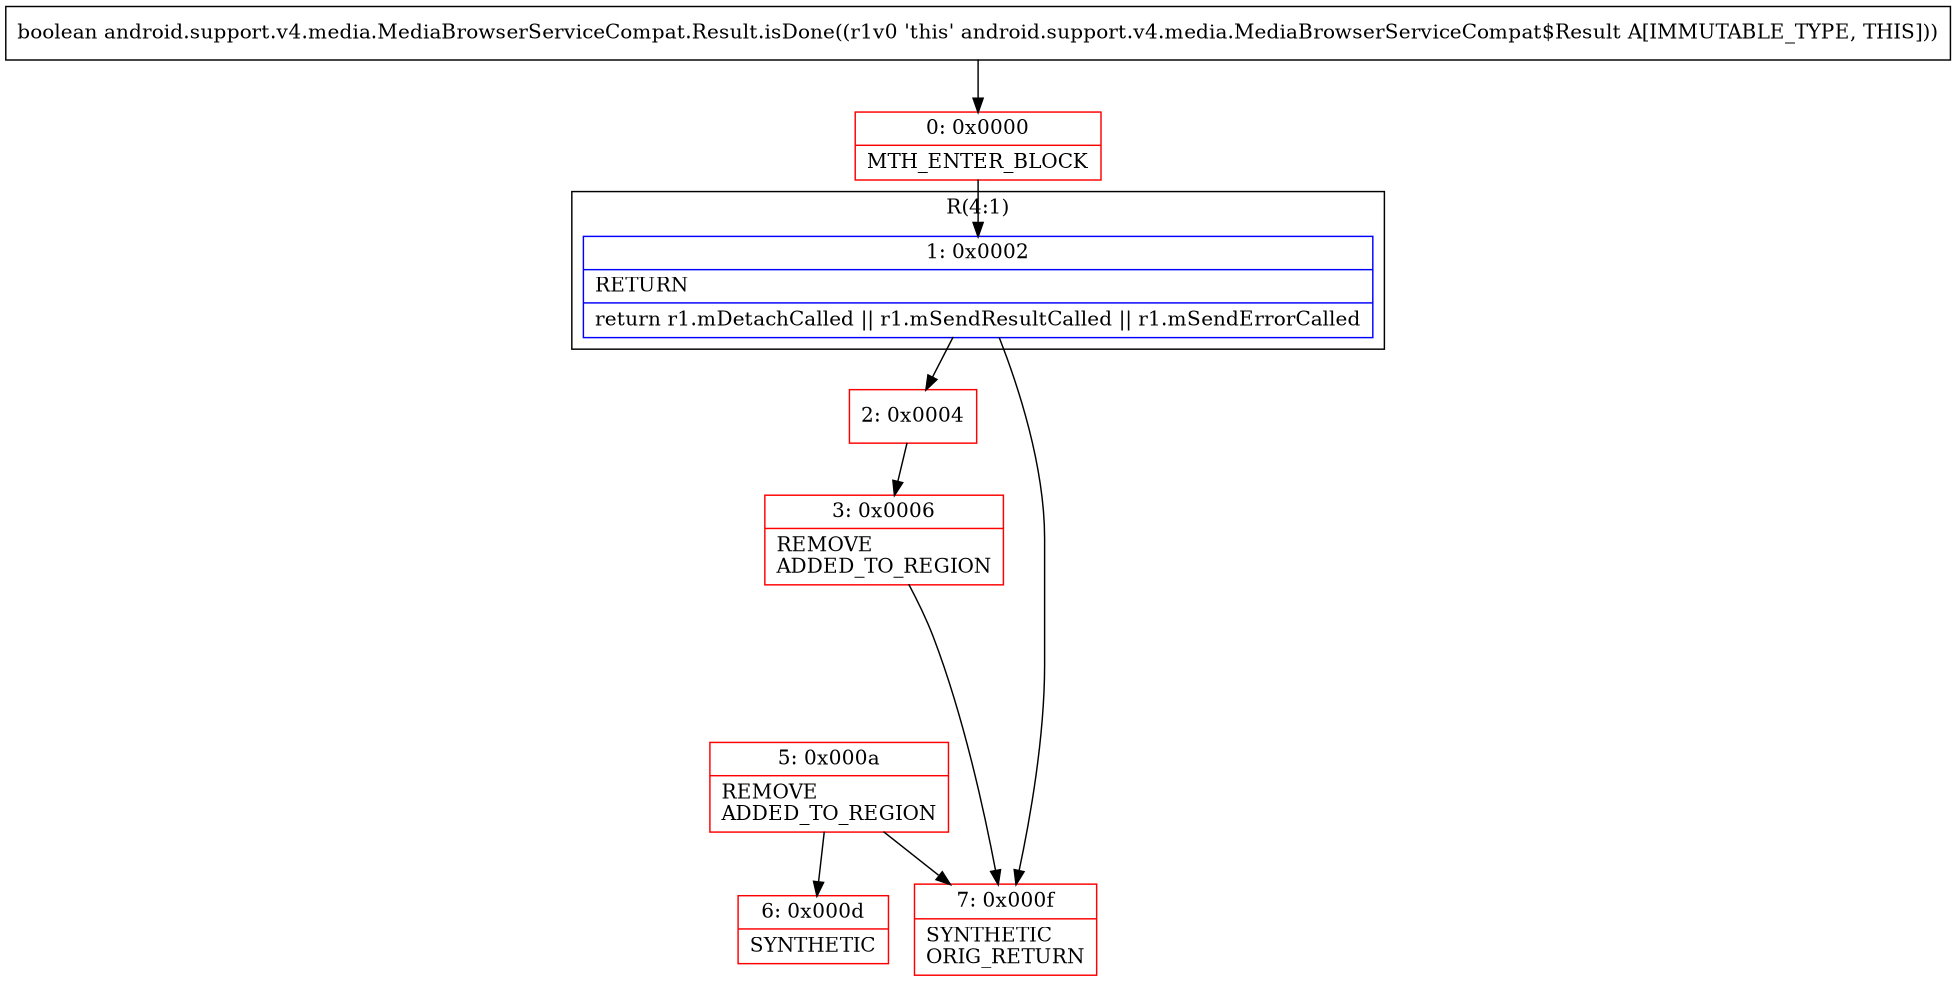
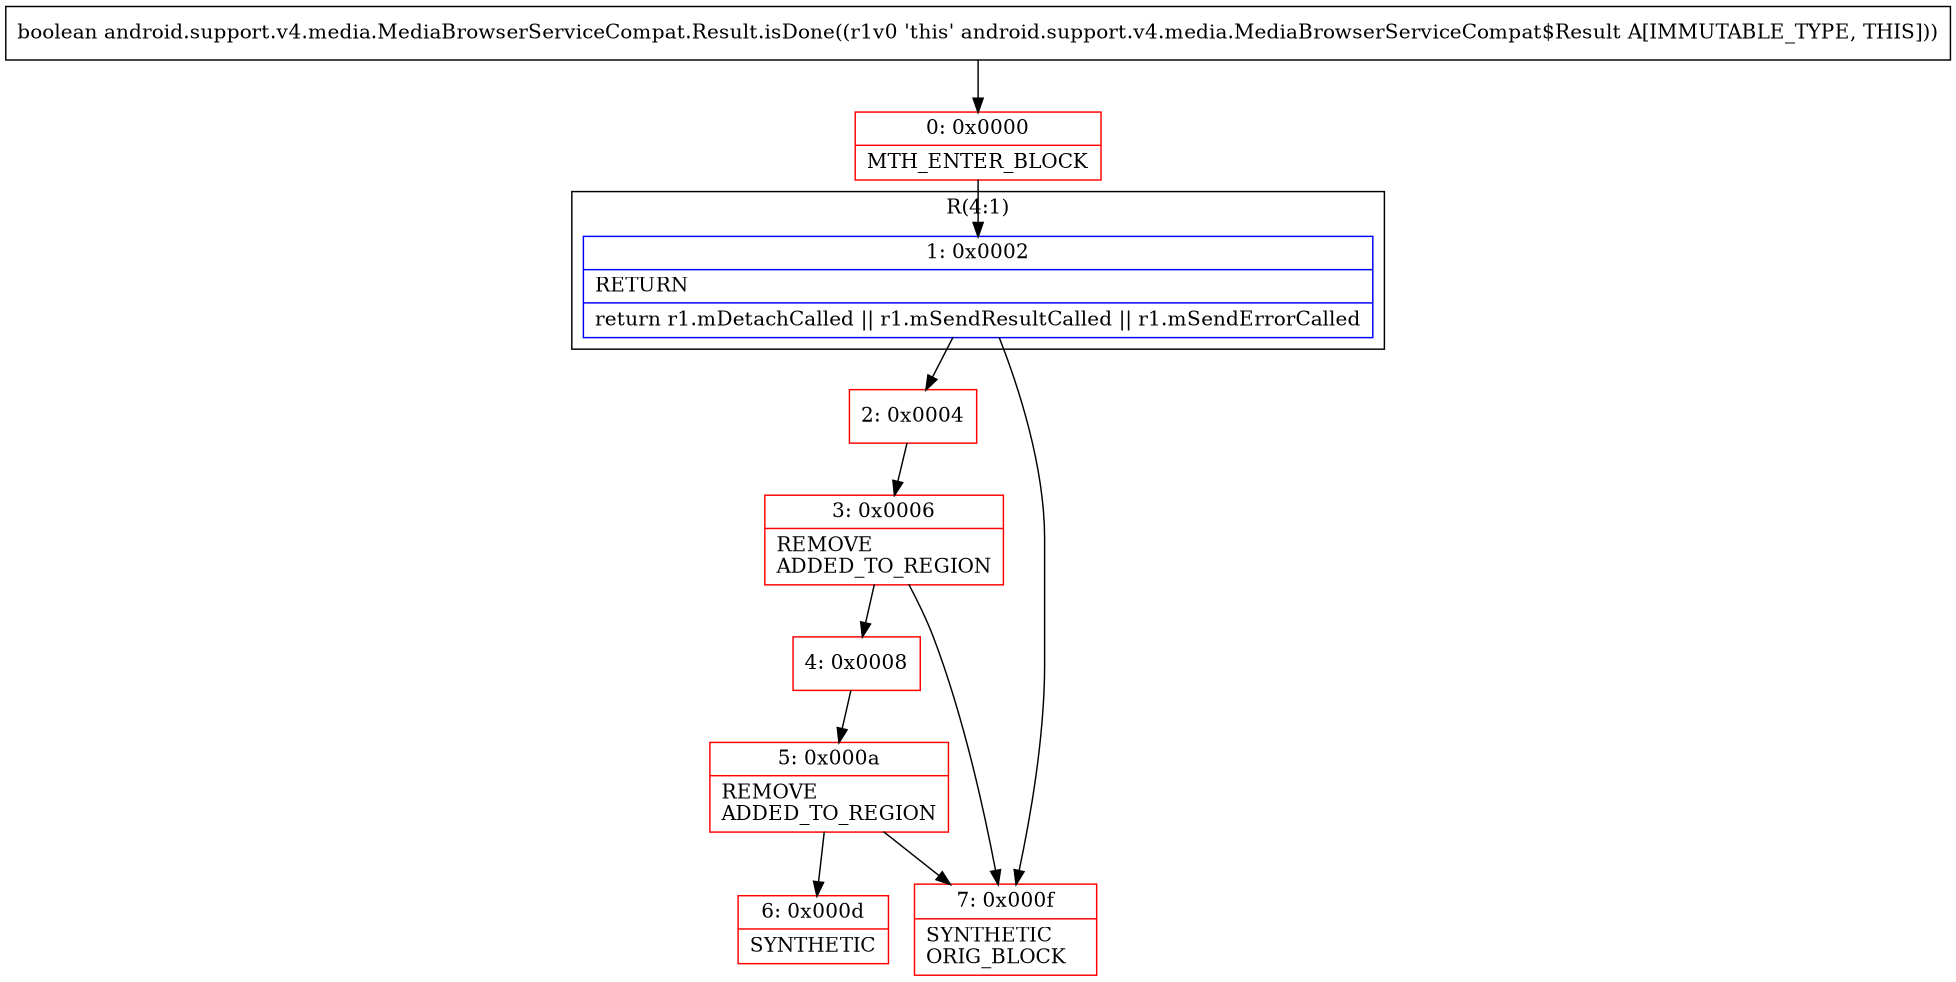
node "4: 0x0008": added
node "7: 0x000f": text "ORIG_RETURN" -> "ORIG_BLOCK"
